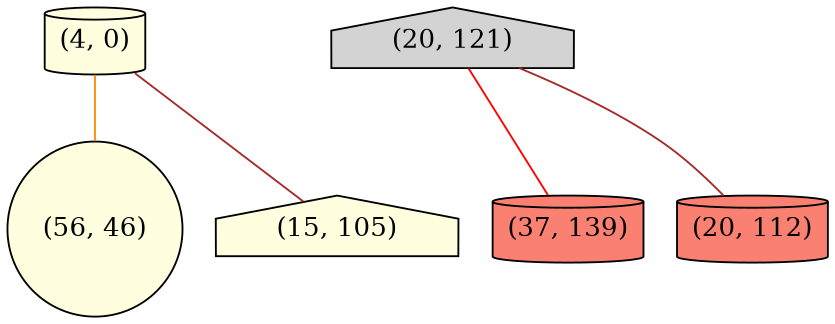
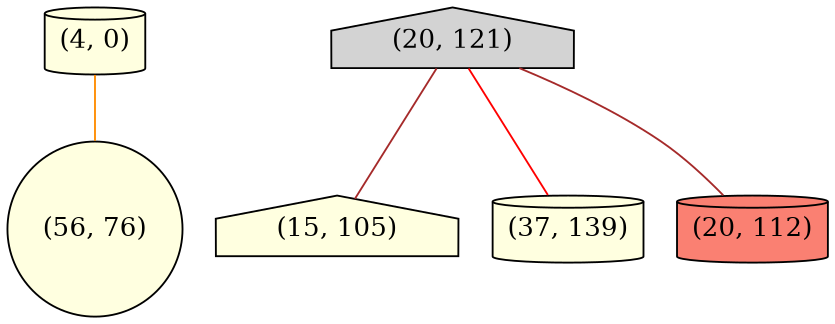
edge "(4, 0)" -- "(15, 105)": now "(20, 121)" -- "(15, 105)"
node "(56, 46)": label "(56, 46)" -> "(56, 76)"
node "(37, 139)": fillcolor salmon -> lightyellow
